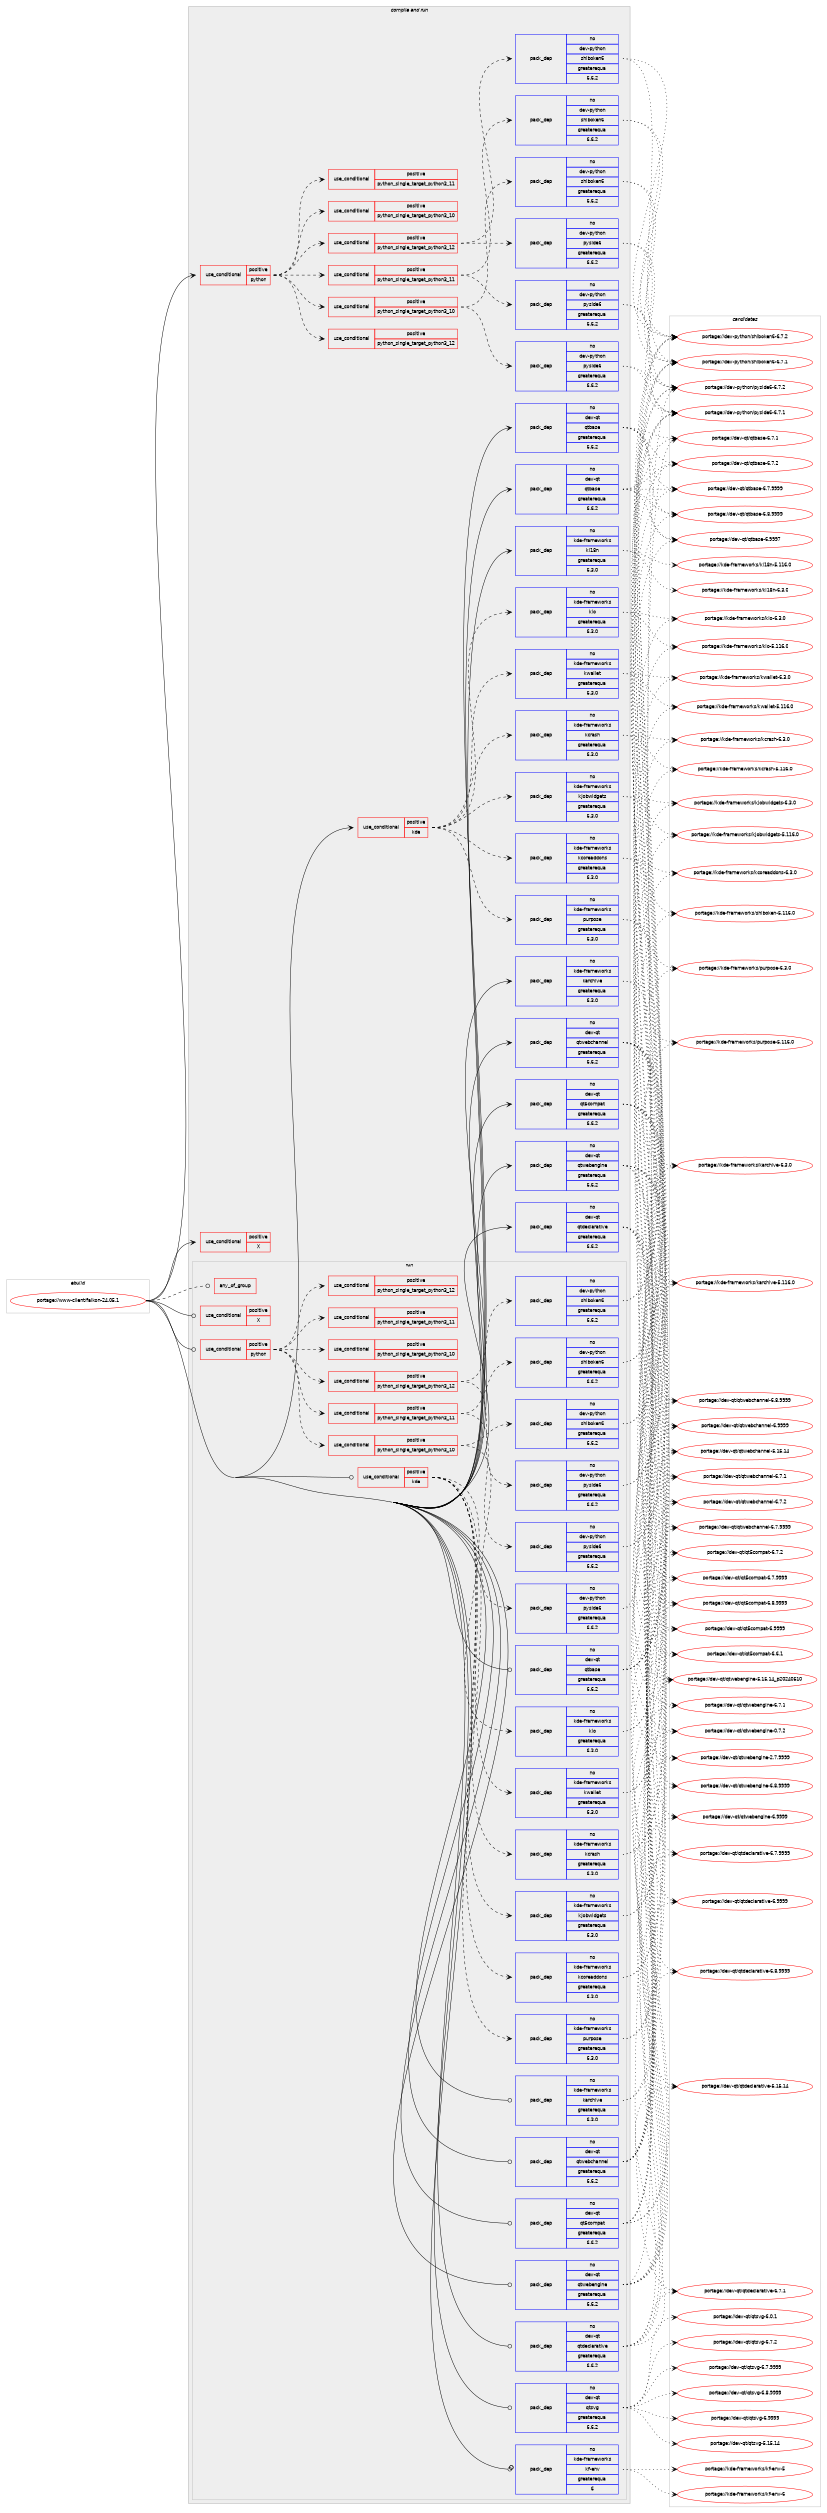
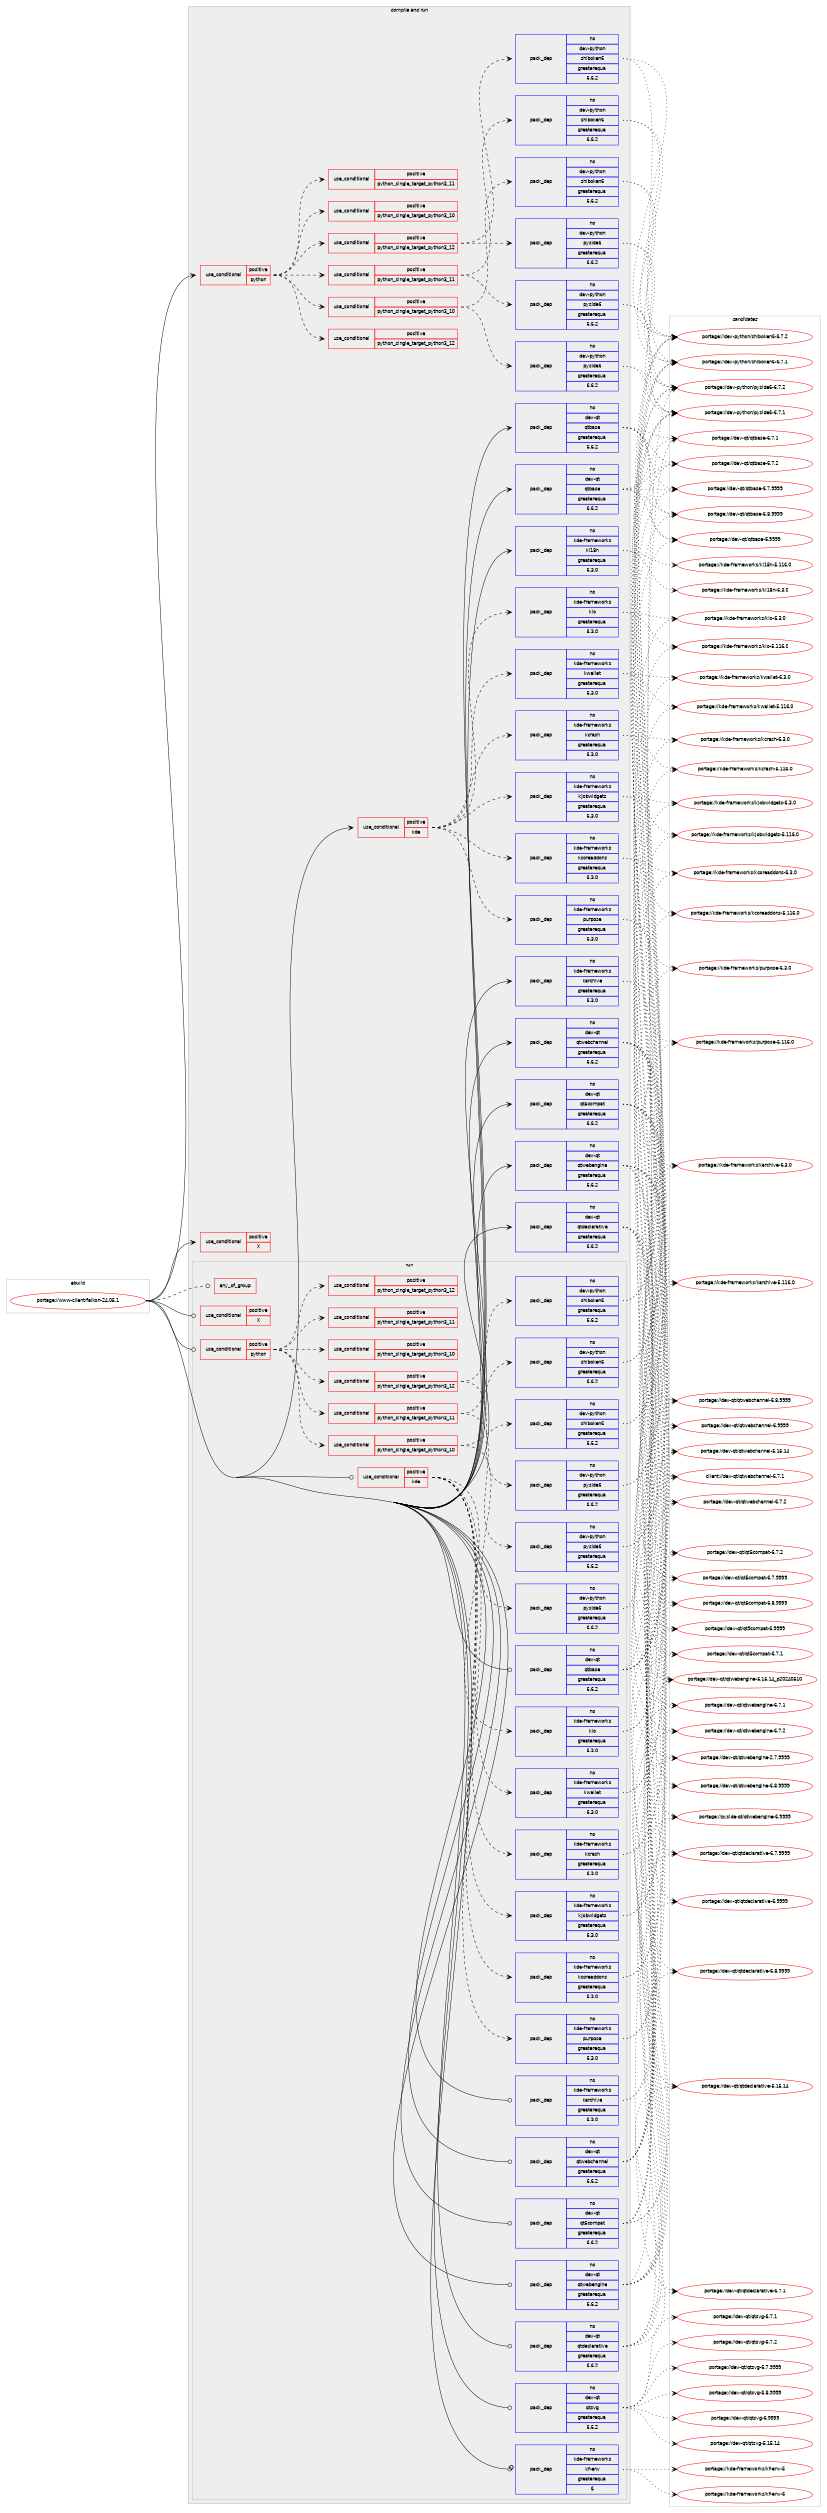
node "portage://dev-qt/qtbase-6.9997": label "portage://dev-qt/qtbase-6.9997" -> "portage://dev-qt/qtbase-6.9999"
node "portage://kde-frameworks/shiboken-5.116.0": label "portage://kde-frameworks/shiboken-5.116.0" -> "portage://kde-frameworks/kcoreaddons-5.116.0"
node "portage://dev-qt/qtwebchannel-6.7.1": label "portage://dev-qt/qtwebchannel-6.7.1" -> "client://dev-qt/qtwebchannel-6.7.1"
node "portage://dev-qt/qtwebchannel-6.7.9999": removed
node "portage://dev-qt/qt5compat-6.9999": label "portage://dev-qt/qt5compat-6.9999" -> "portage://dev-qt/qt9compat-6.9999"
node "portage://dev-qt/qt5compat-6.6.1": label "portage://dev-qt/qt5compat-6.6.1" -> "portage://dev-qt/qt5compat-6.7.1"
node "portage://dev-qt/qtwebengine-0.7.2": label "portage://dev-qt/qtwebengine-0.7.2" -> "portage://dev-qt/qtwebengine-6.7.2"
node "portage://dev-qt/qtwebengine-6.9999": label "portage://dev-qt/qtwebengine-6.9999" -> "portage://pyside-qt/qtwebengine-6.9999"
node "portage://dev-qt/qtsvg-6.0.1": label "portage://dev-qt/qtsvg-6.0.1" -> "portage://dev-qt/qtsvg-6.7.1"
